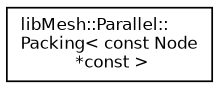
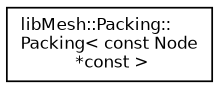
node "libMesh::Parallel:: Packing< const Node *const >": label "libMesh::Parallel:: Packing< const Node *const >" -> "libMesh::Packing:: Packing< const Node *const >"
